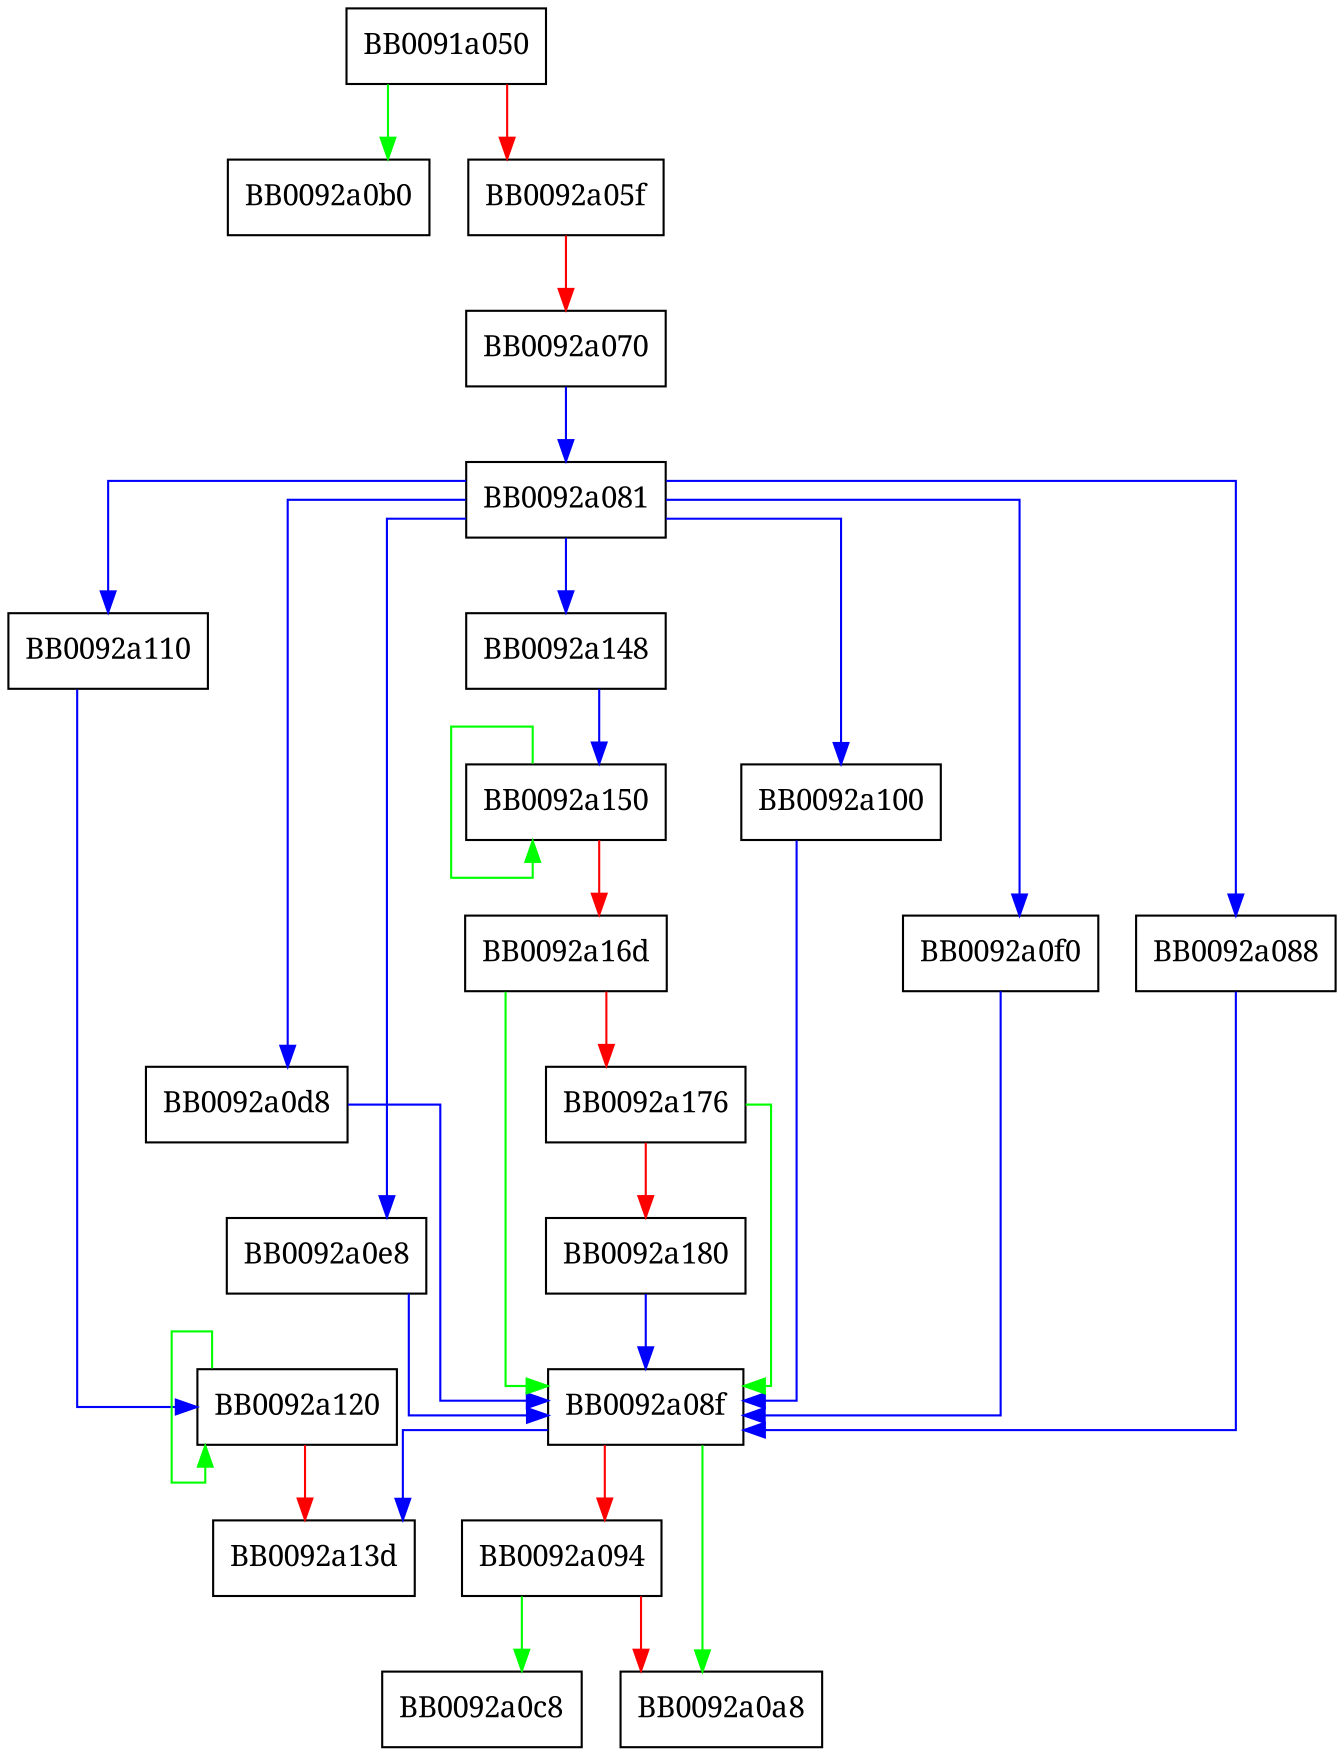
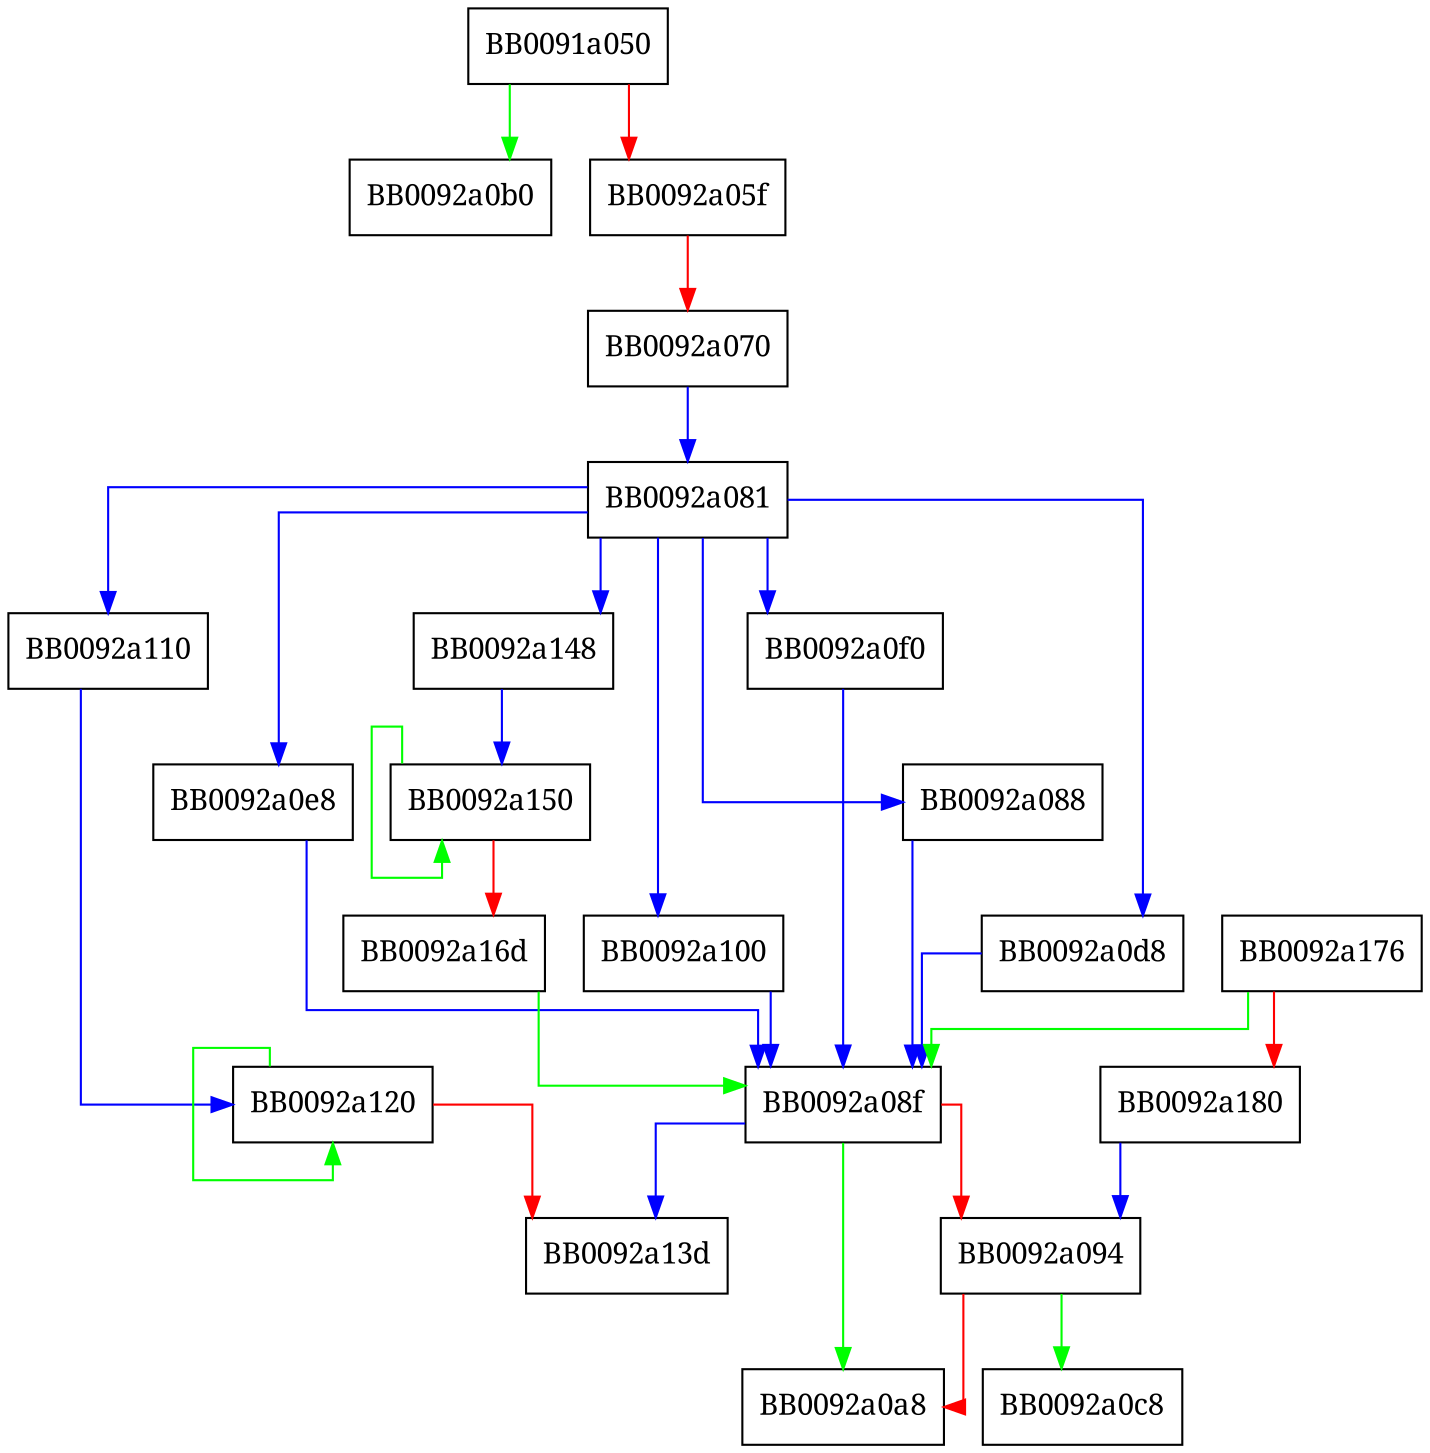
edge "BB0092a16d" -> "BB0092a176": removed
edge "BB0092a180" -> "BB0092a08f": now "BB0092a180" -> "BB0092a094"
